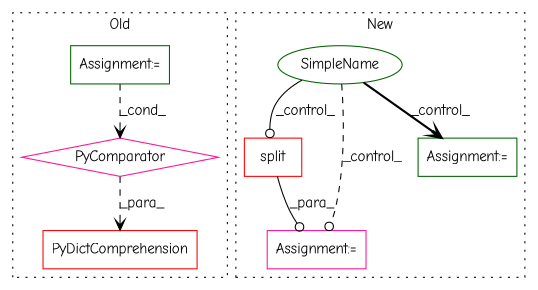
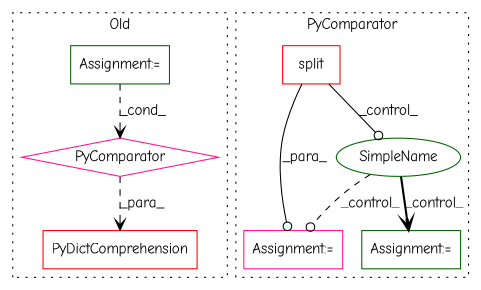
cluster "New": label "New" -> "PyComparator"
edge "SimpleName" -> "split": reversed
